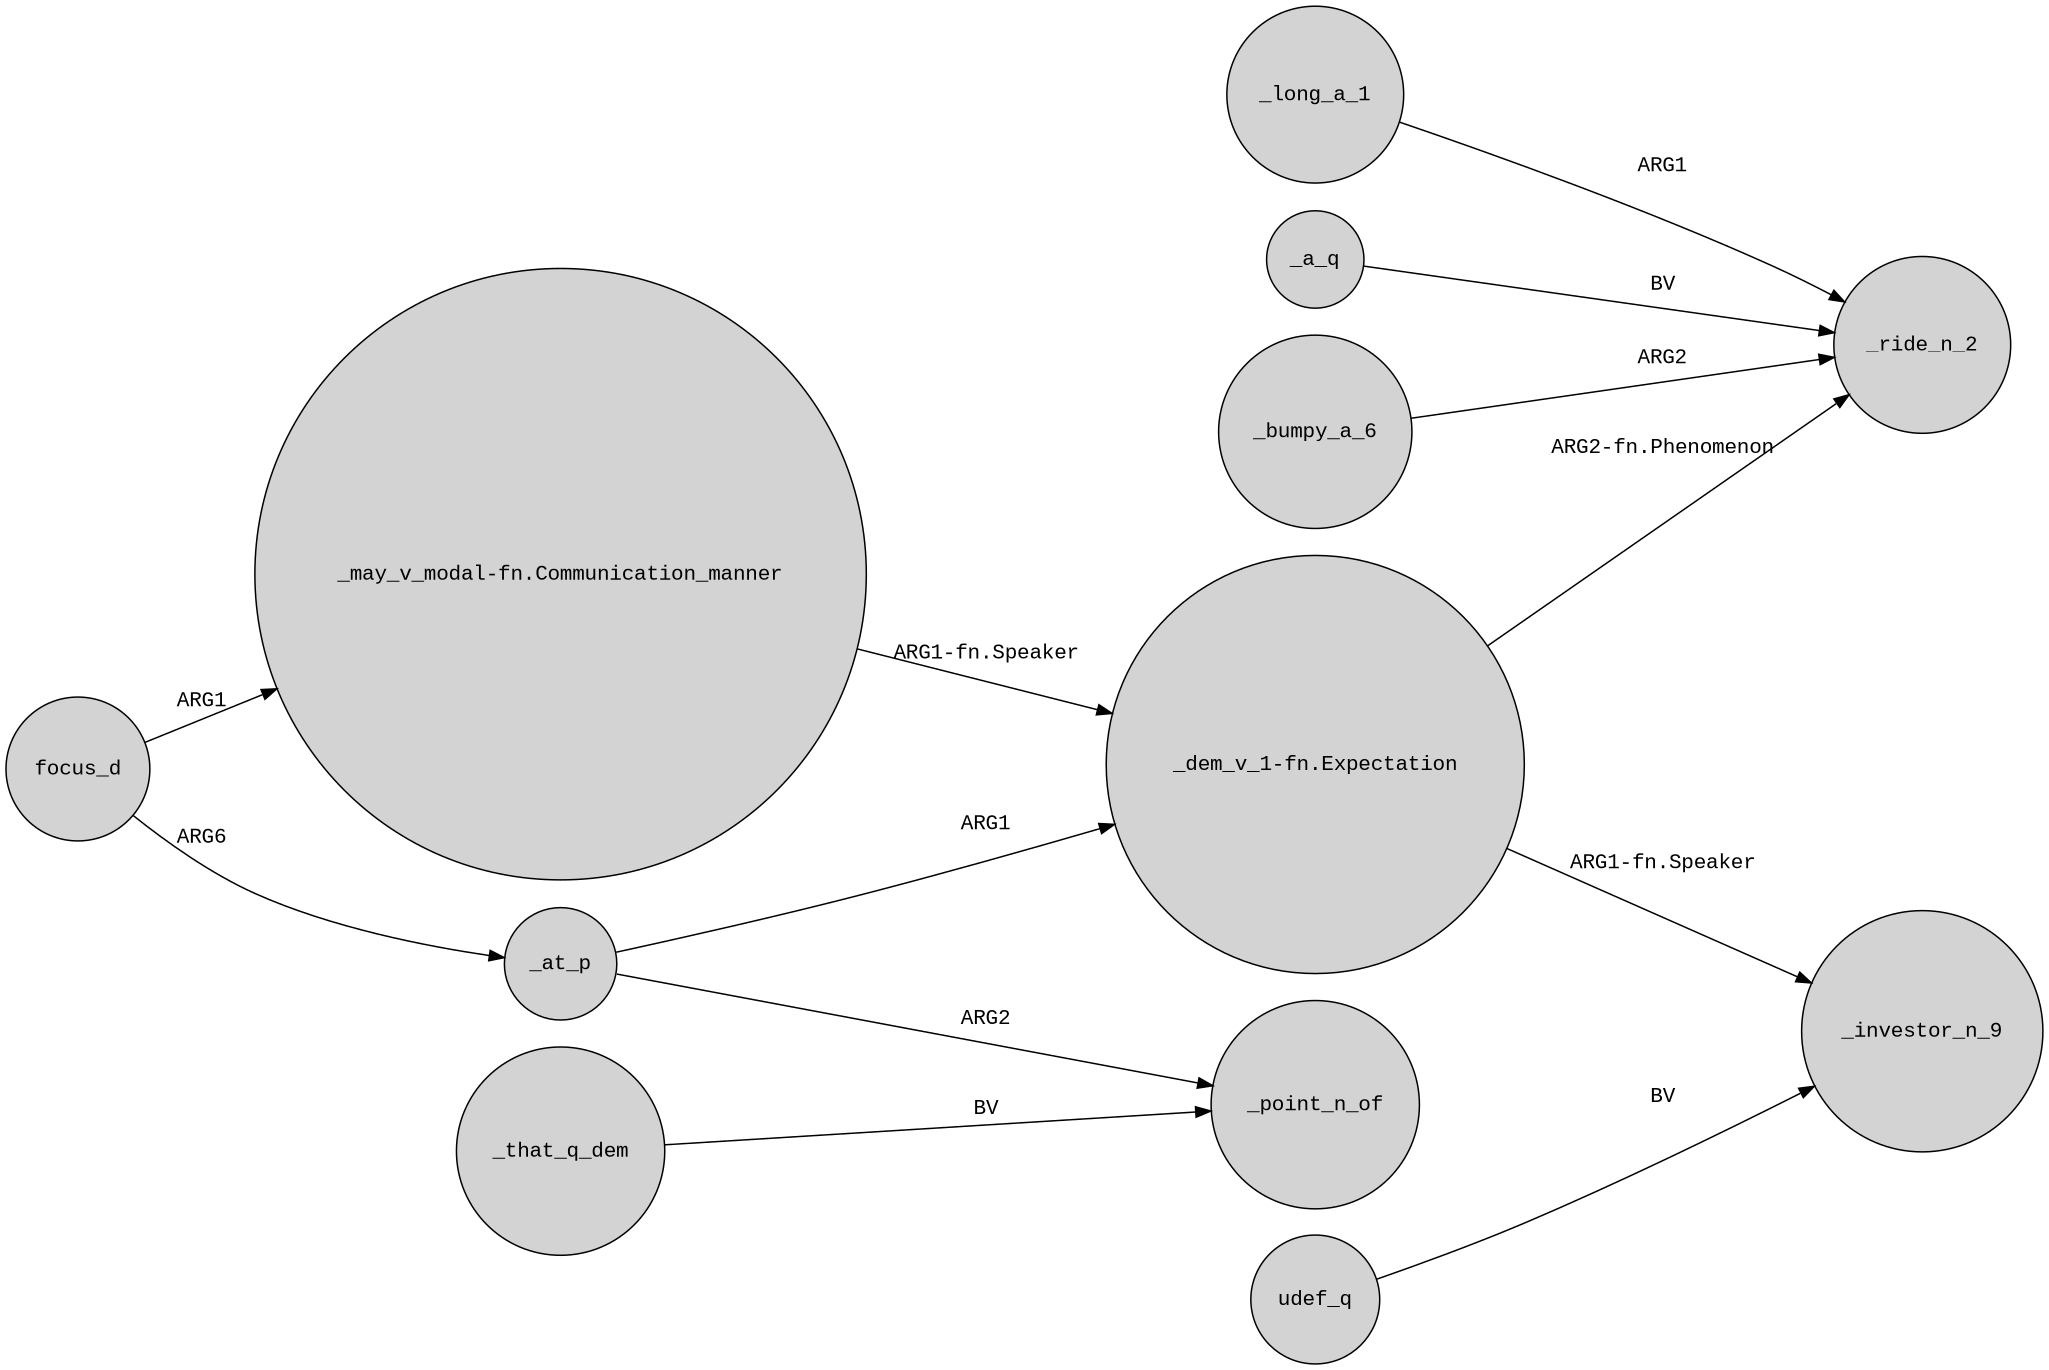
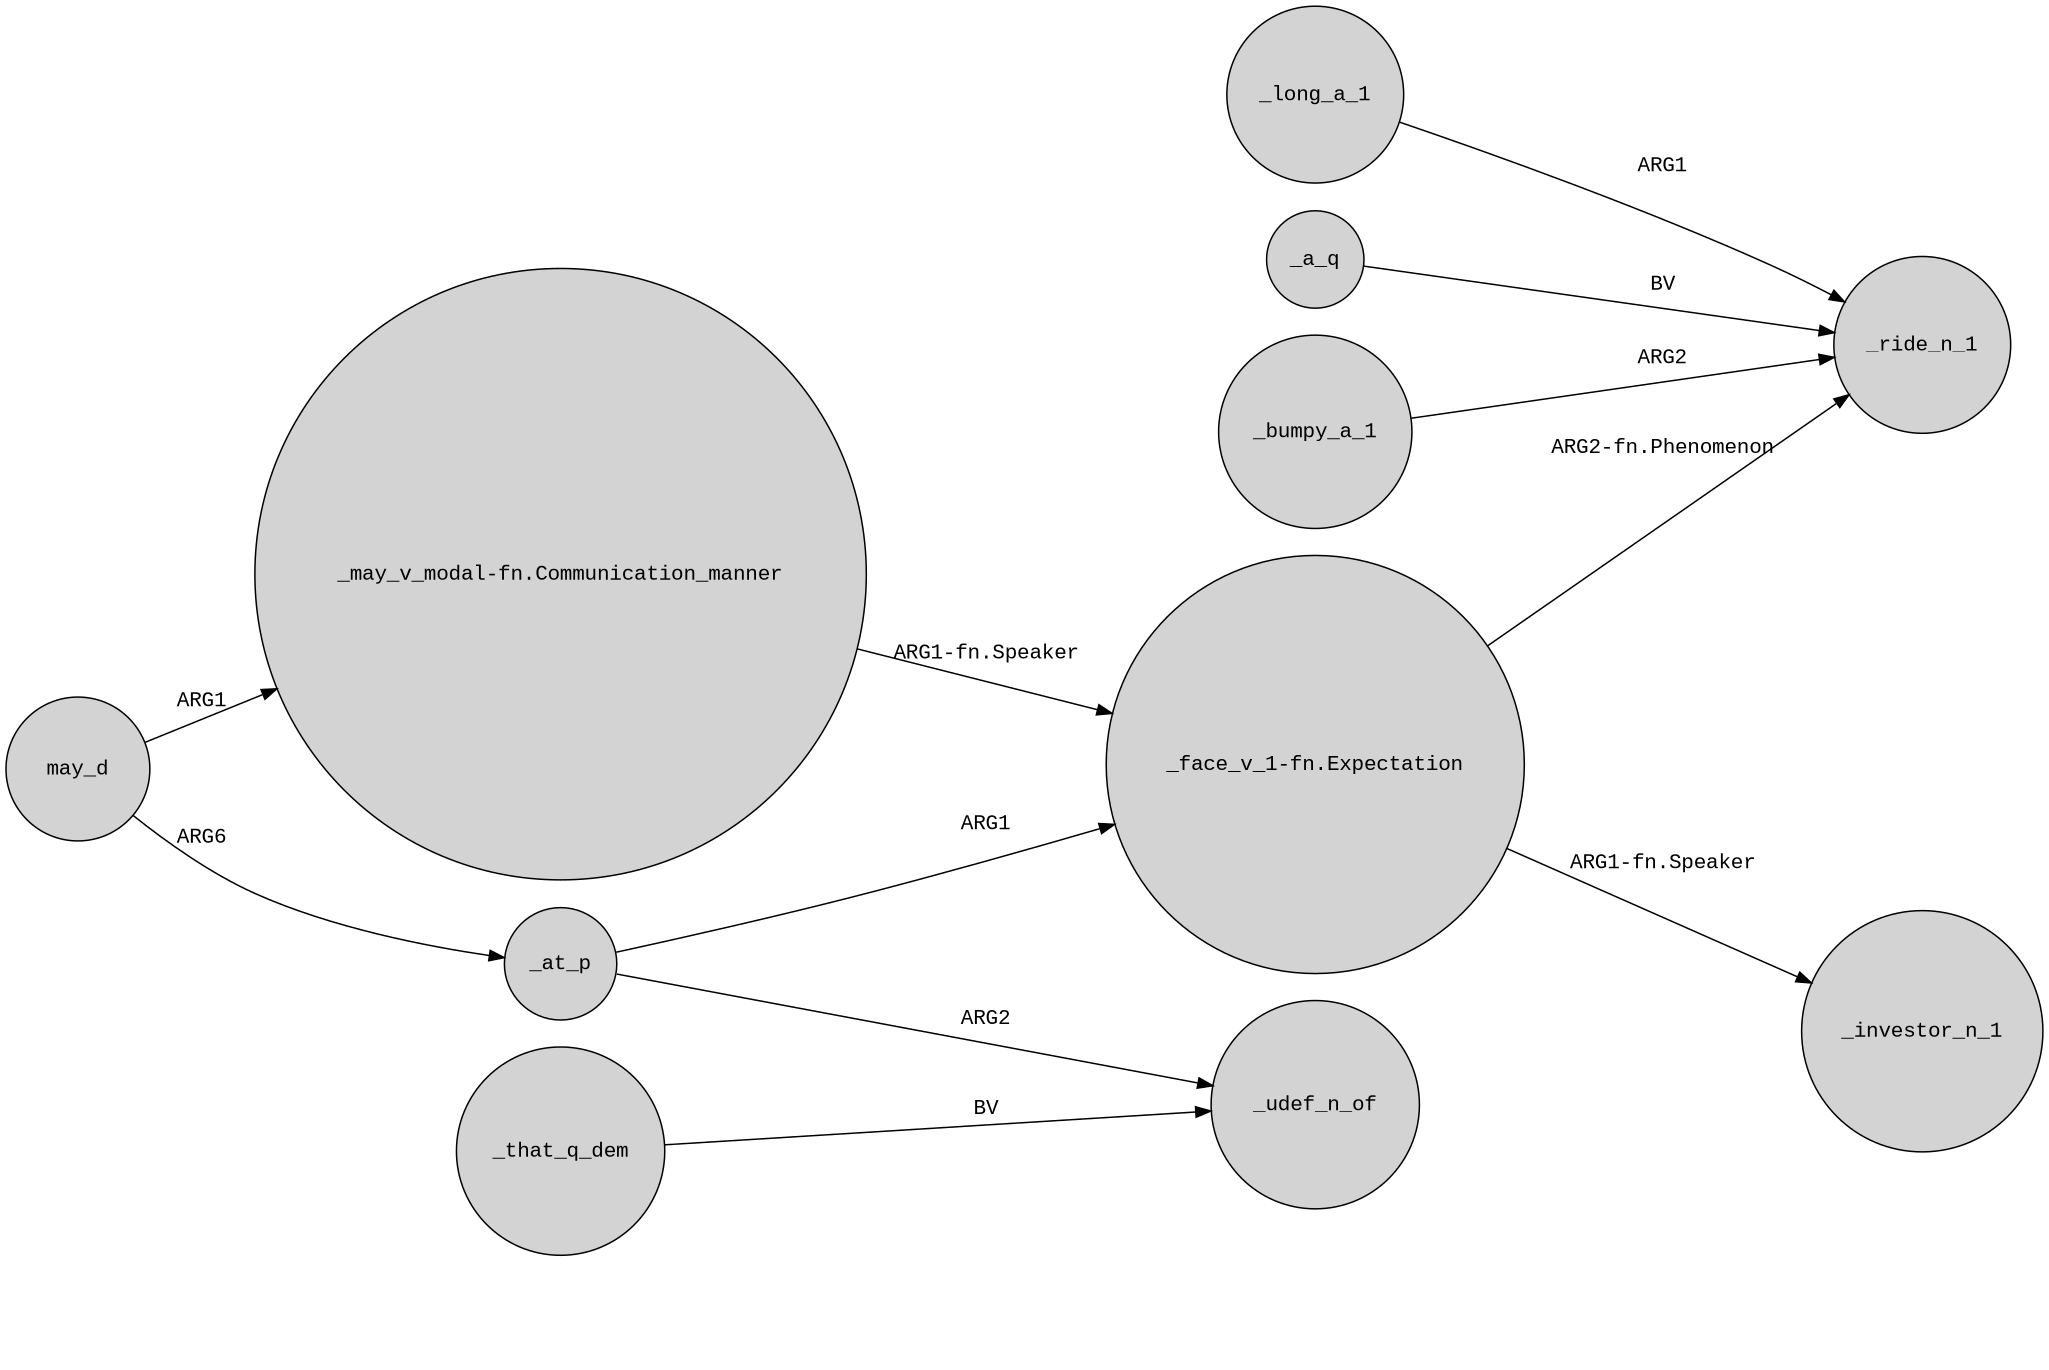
node "_ride_n_2": label "_ride_n_2" -> "_ride_n_1"
node "_bumpy_a_6": label "_bumpy_a_6" -> "_bumpy_a_1"
node "_dem_v_1-fn.Expectation": label "_dem_v_1-fn.Expectation" -> "_face_v_1-fn.Expectation"
node "focus_d": label "focus_d" -> "may_d"
node "_investor_n_9": label "_investor_n_9" -> "_investor_n_1"
node "_point_n_of": label "_point_n_of" -> "_udef_n_of"
node "udef_q": removed
